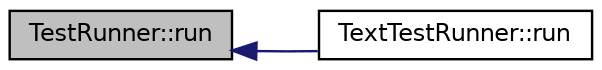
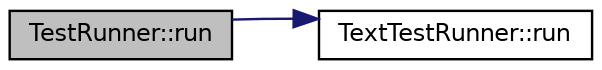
edge "TextTestRunner::run" -> "TestRunner::run": reversed
